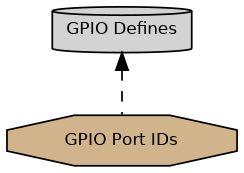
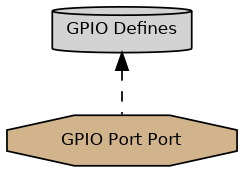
node "GPIO Port IDs": label "GPIO Port IDs" -> "GPIO Port Port"
